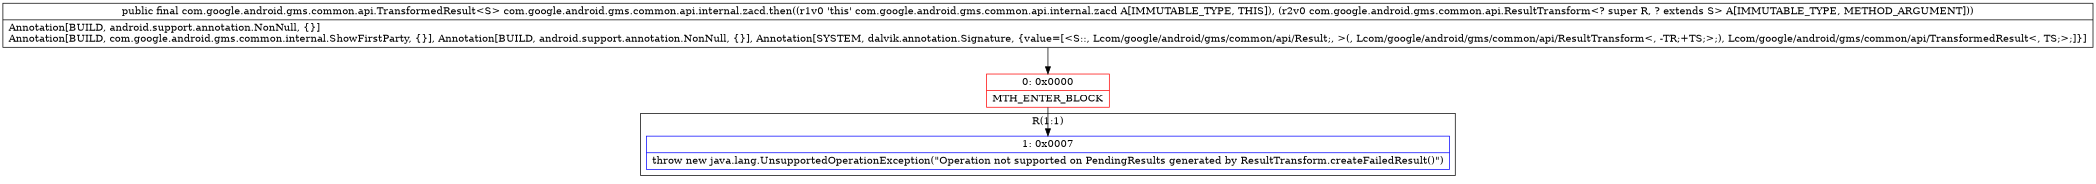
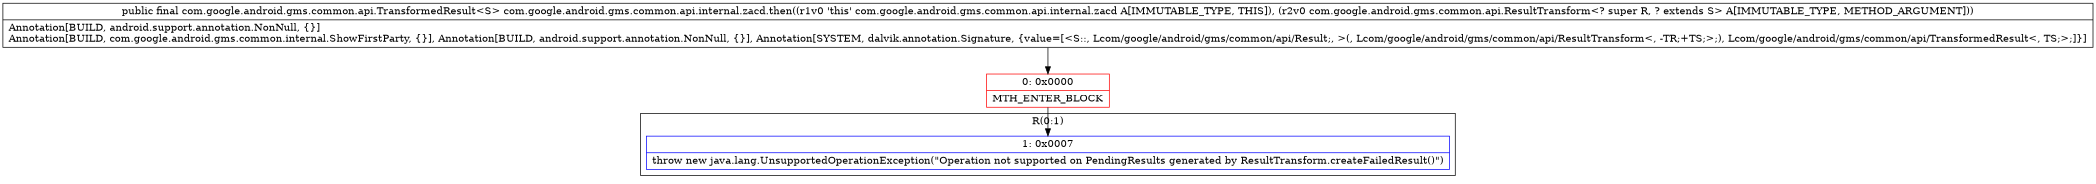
cluster "R(1:1)": label "R(1:1)" -> "R(0:1)"
